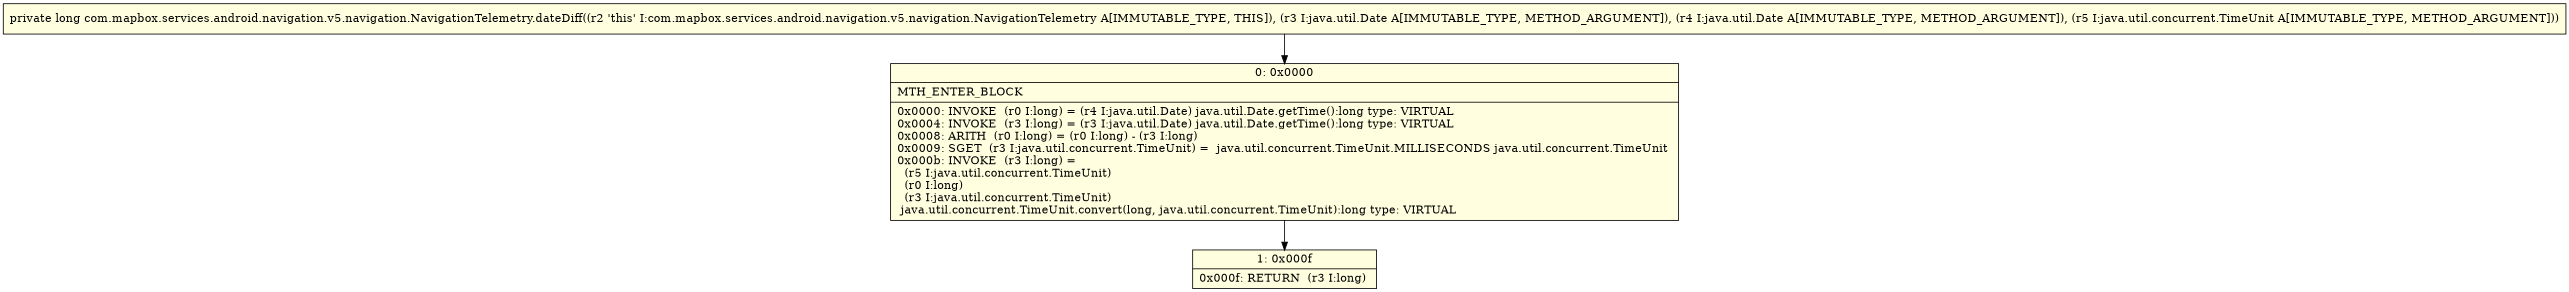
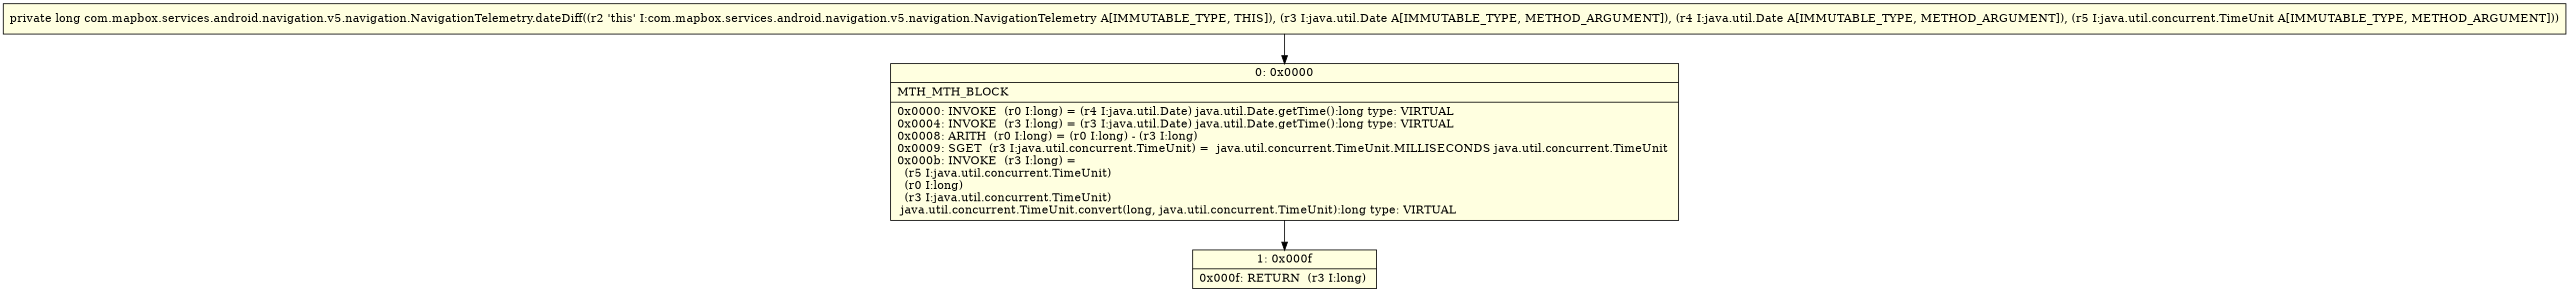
node "0: 0x0000": text "MTH_ENTER_BLOCK" -> "MTH_MTH_BLOCK"
